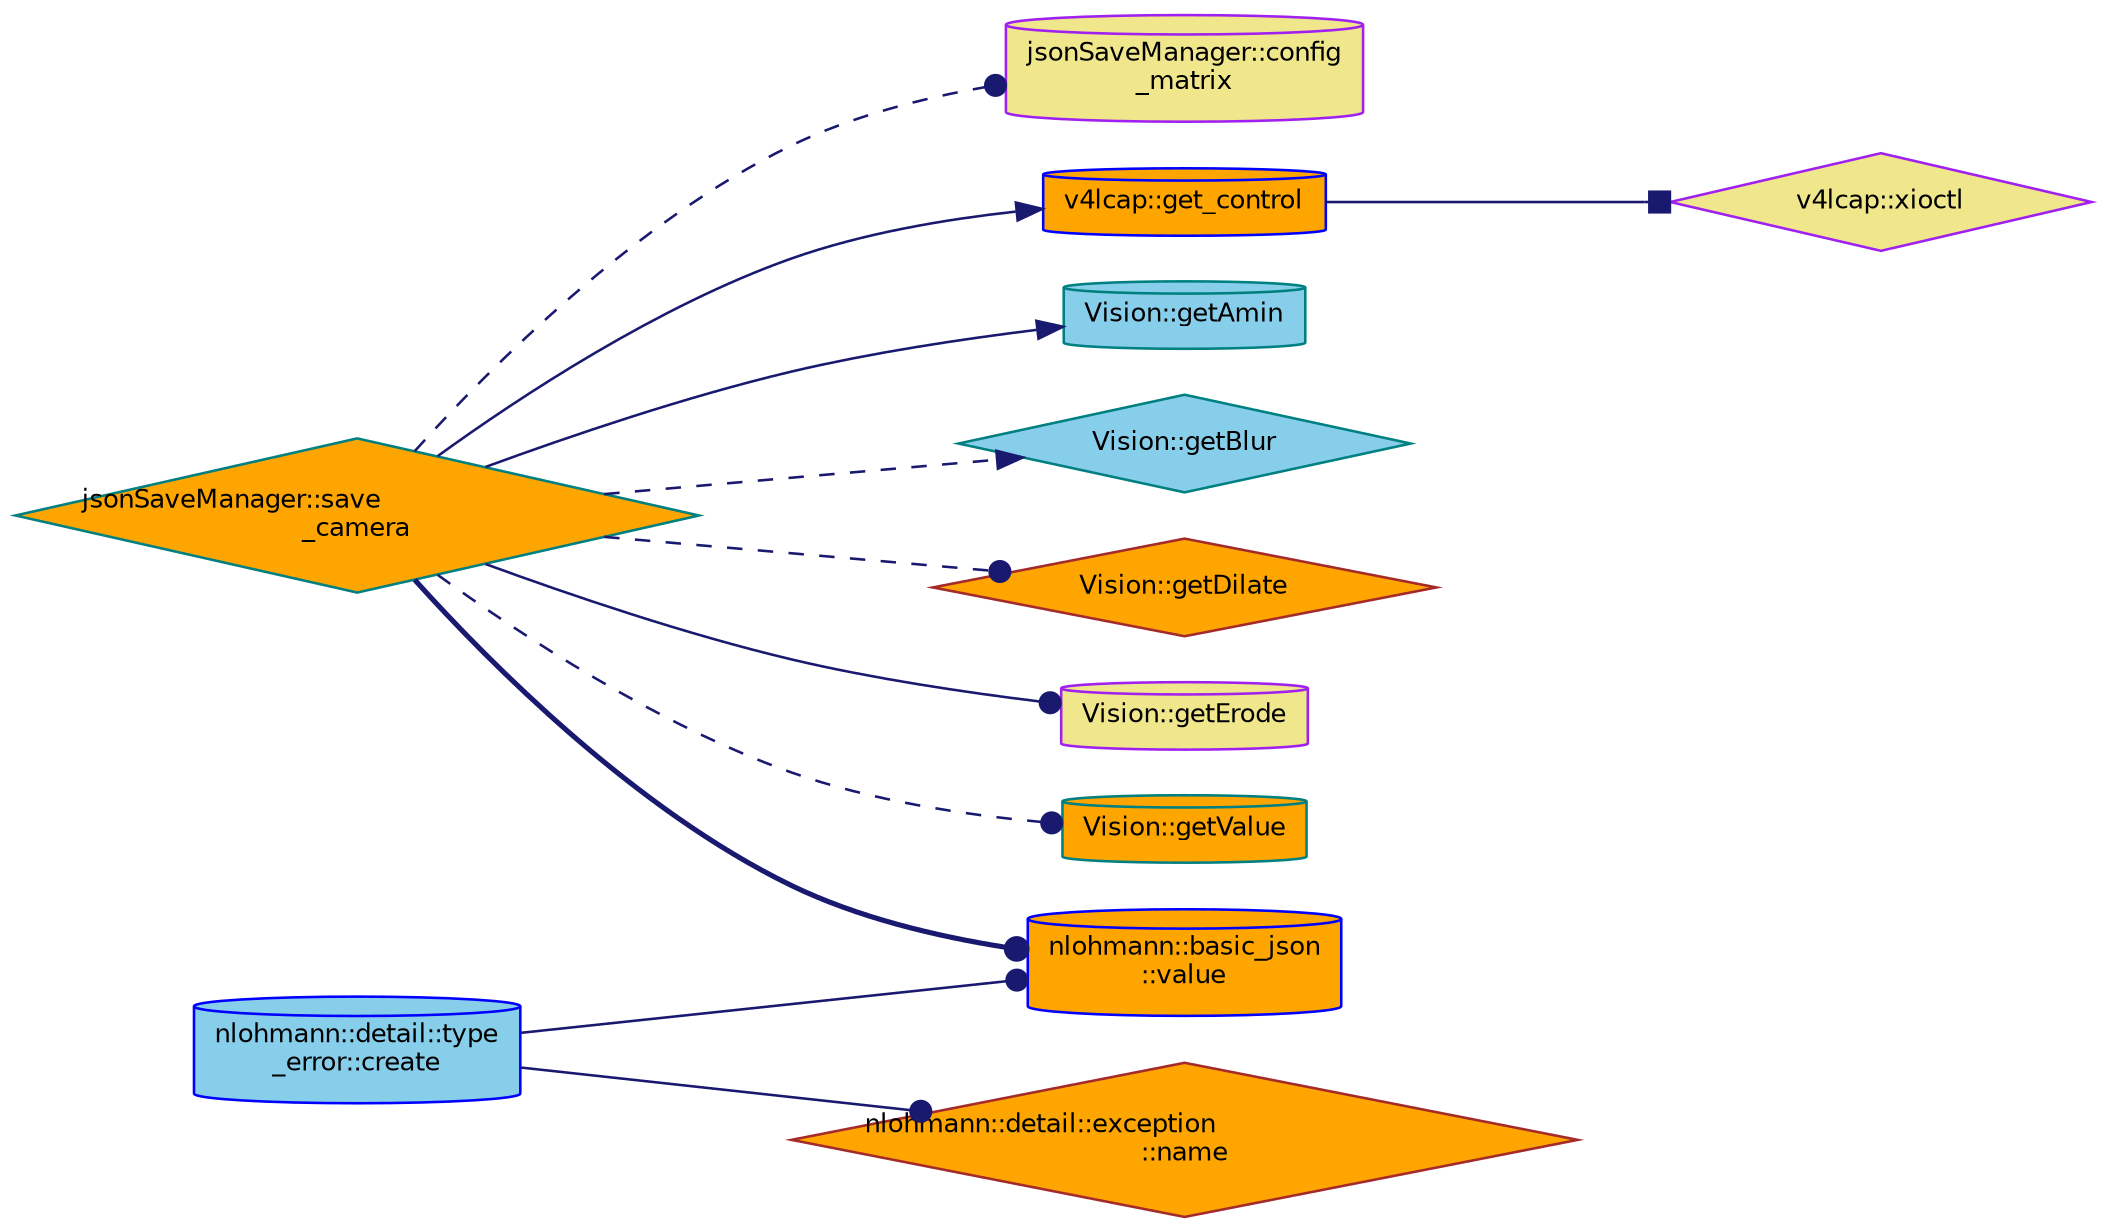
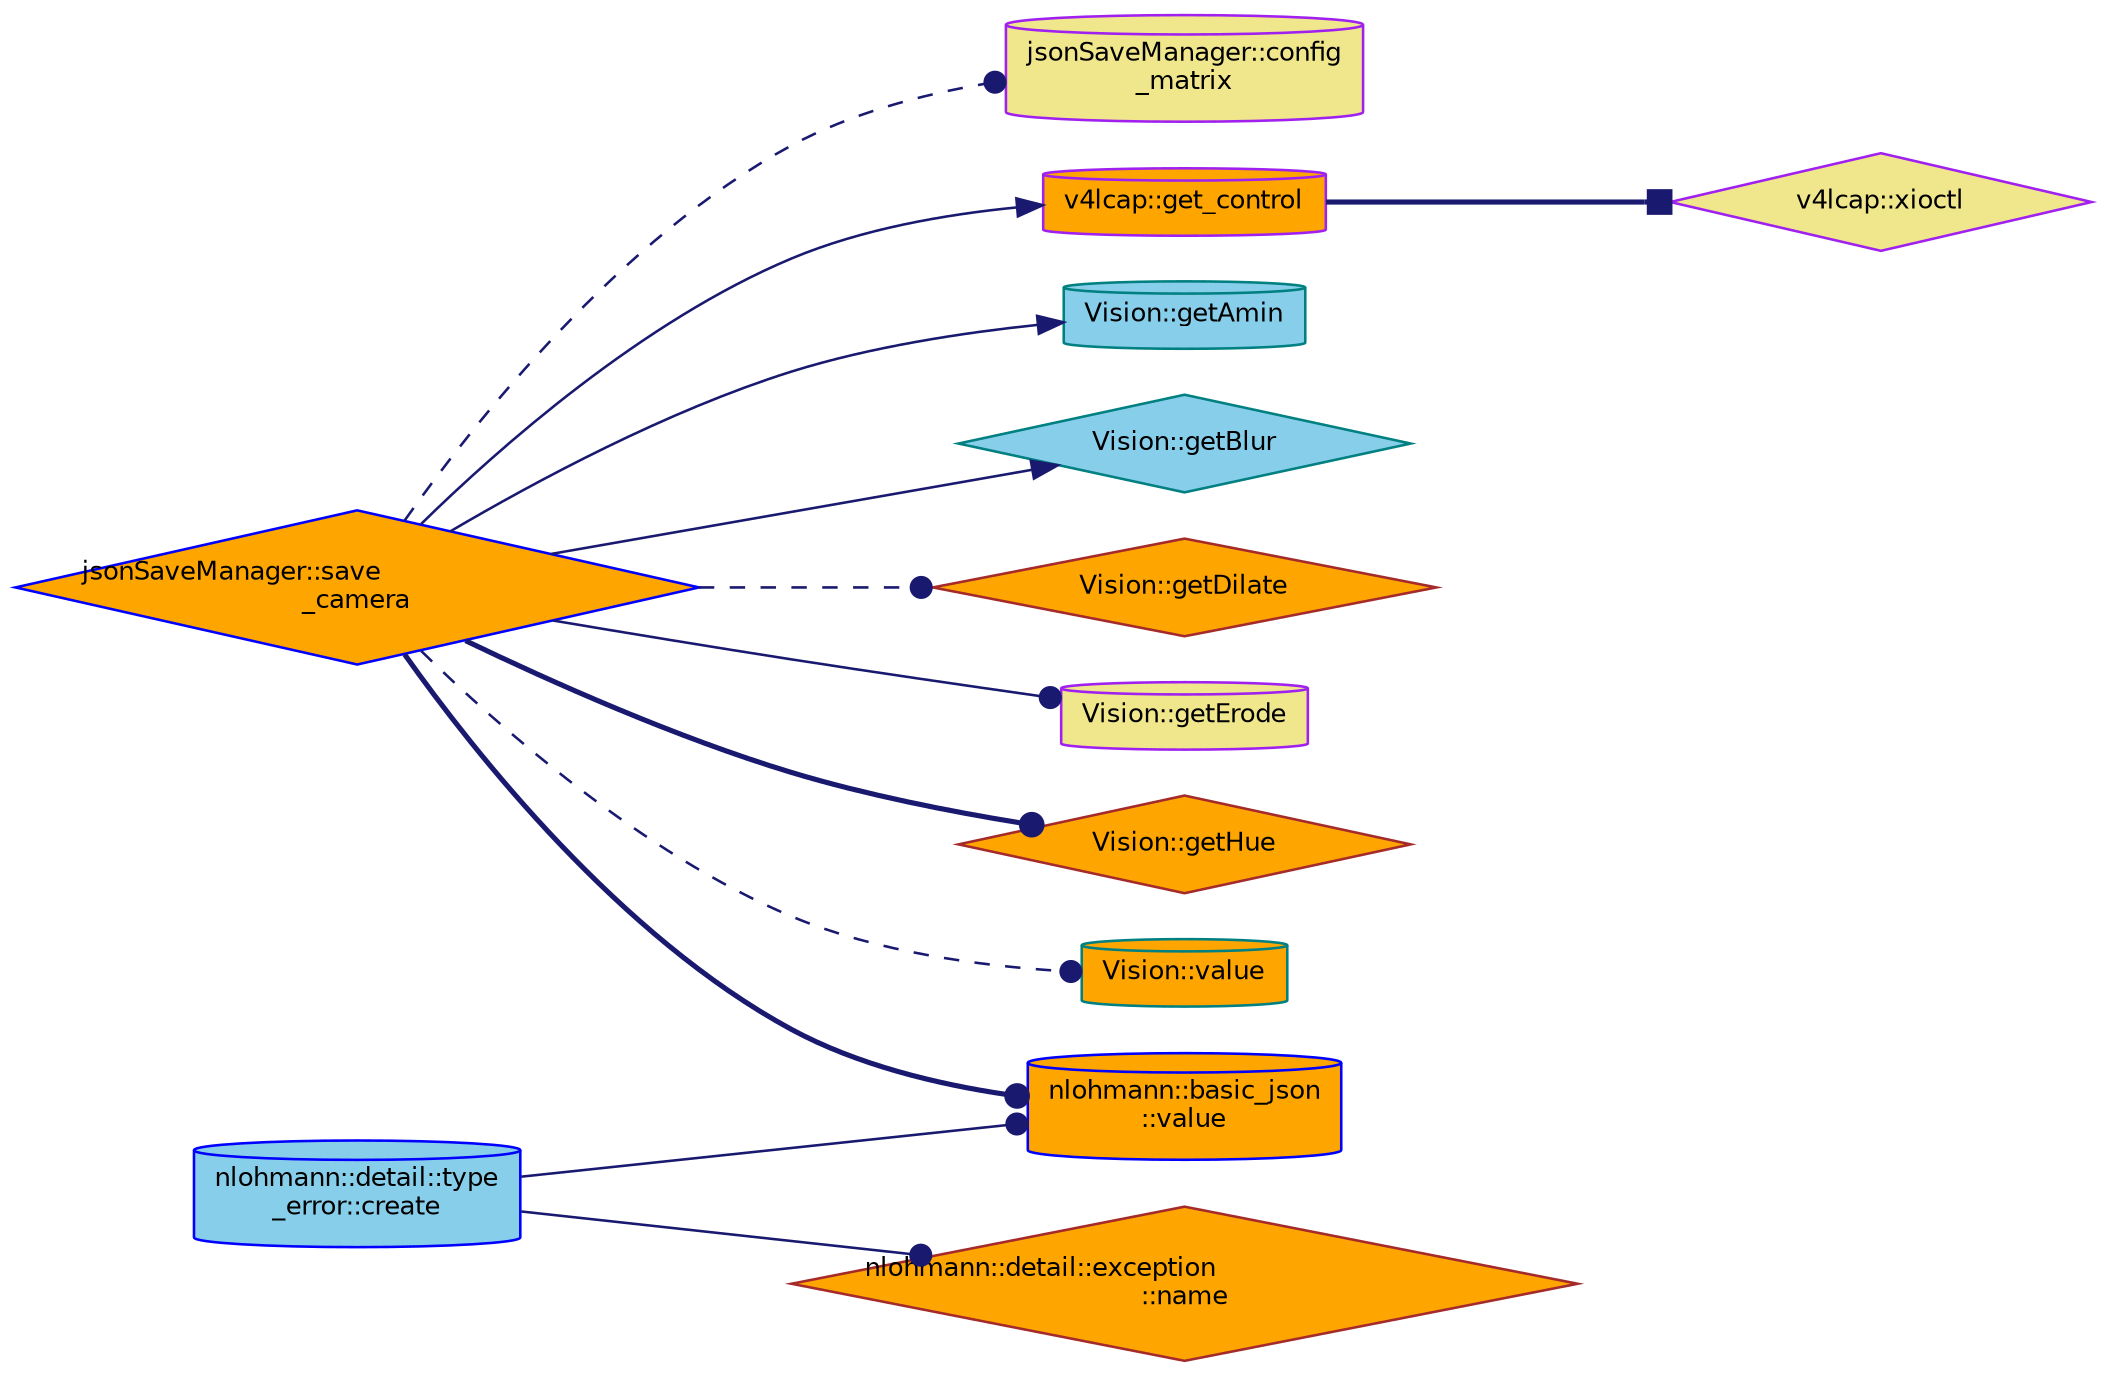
node "v4lcap::get_control": color blue -> purple
edge "v4lcap::get_control" -> "v4lcap::xioctl": style solid -> bold
edge "jsonSaveManager::save _camera" -> "Vision::getBlur": style dashed -> solid
node "jsonSaveManager::save _camera": color teal -> blue
node "Vision::getValue": label "Vision::getValue" -> "Vision::value"
node "Vision::getHue": added
